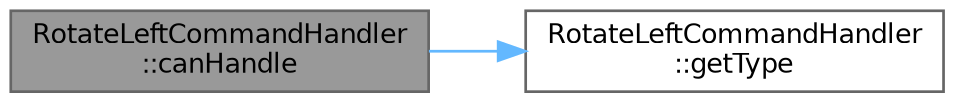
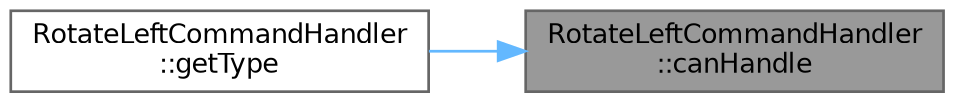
edge "RotateLeftCommandHandler ::canHandle" -> "RotateLeftCommandHandler ::getType": reversed
